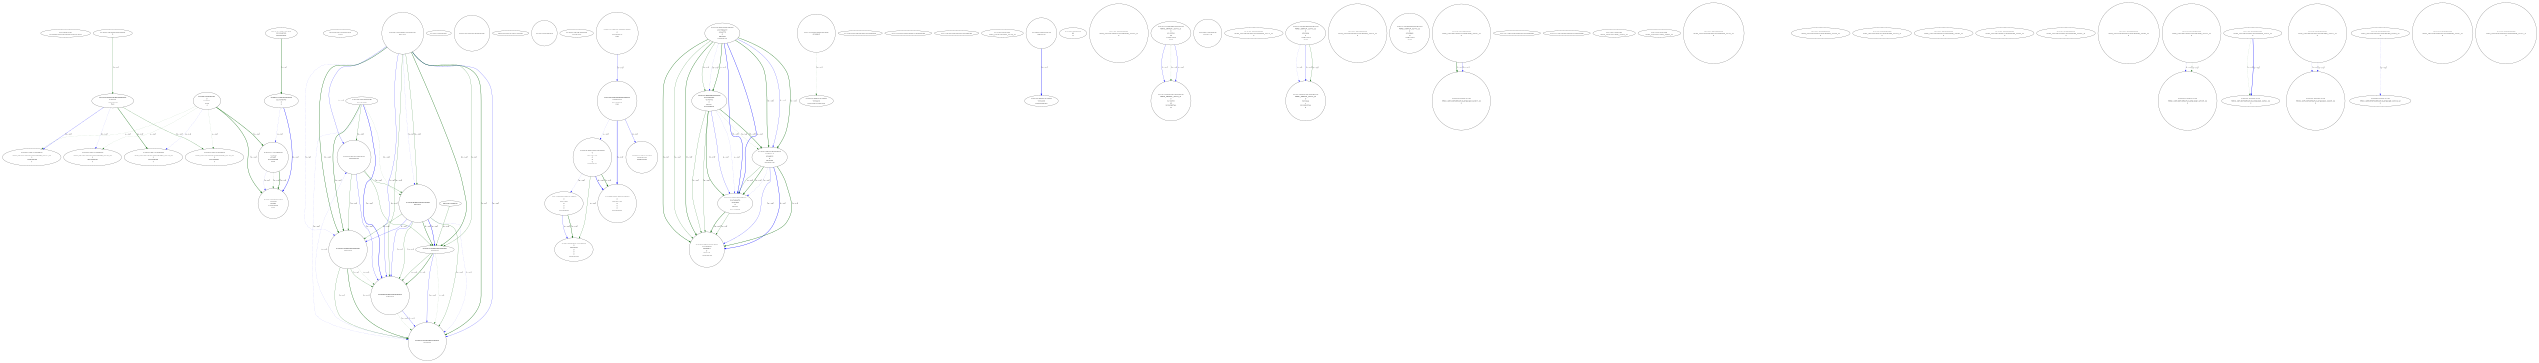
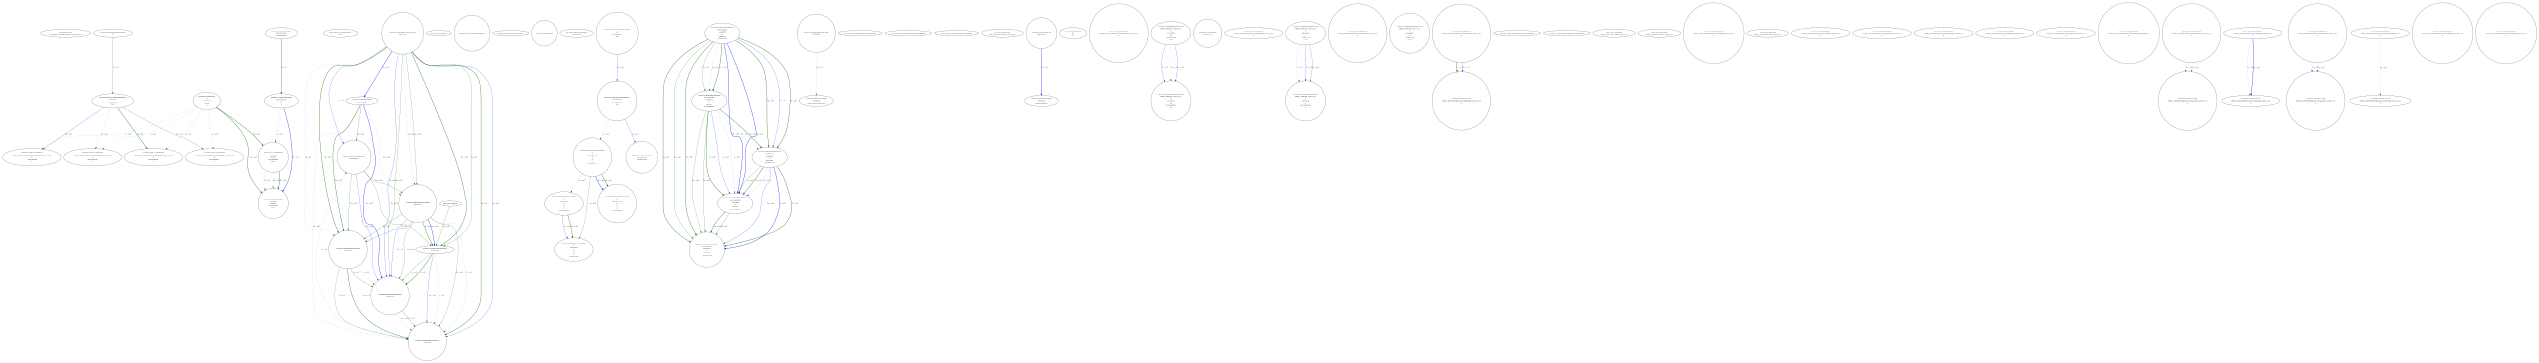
node "4247263.FindClose retval_FindFirstFileW_33821_32": added
edge "4243965.InitializeCriticalSection 6917004" -> "4250188.GetSystemInfo 2147417660": added, label "(0-->0)"
edge "4245785.GetLongPathNameW 2147407710 2147406542 261" -> "4246599.RegQueryValueExW 0 2147407710 0 0 0 2147408232": removed, label "(1-->2)"
